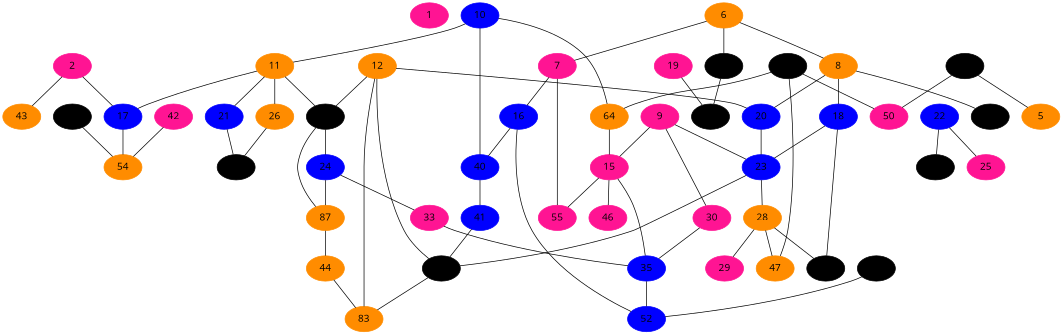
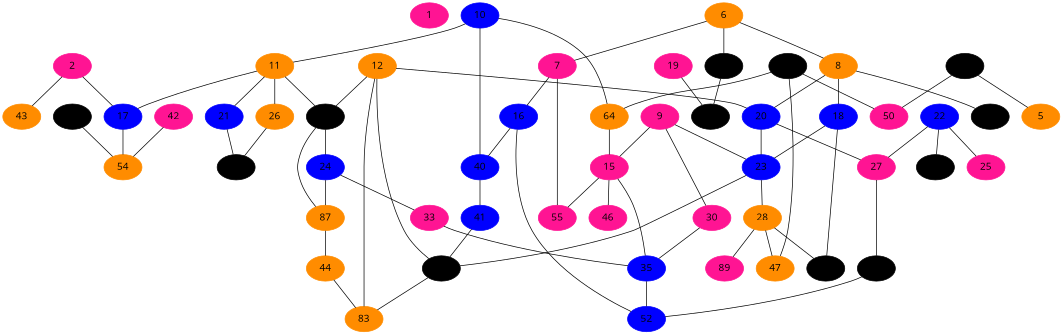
node "27": added
node "29": label "29" -> "89"
